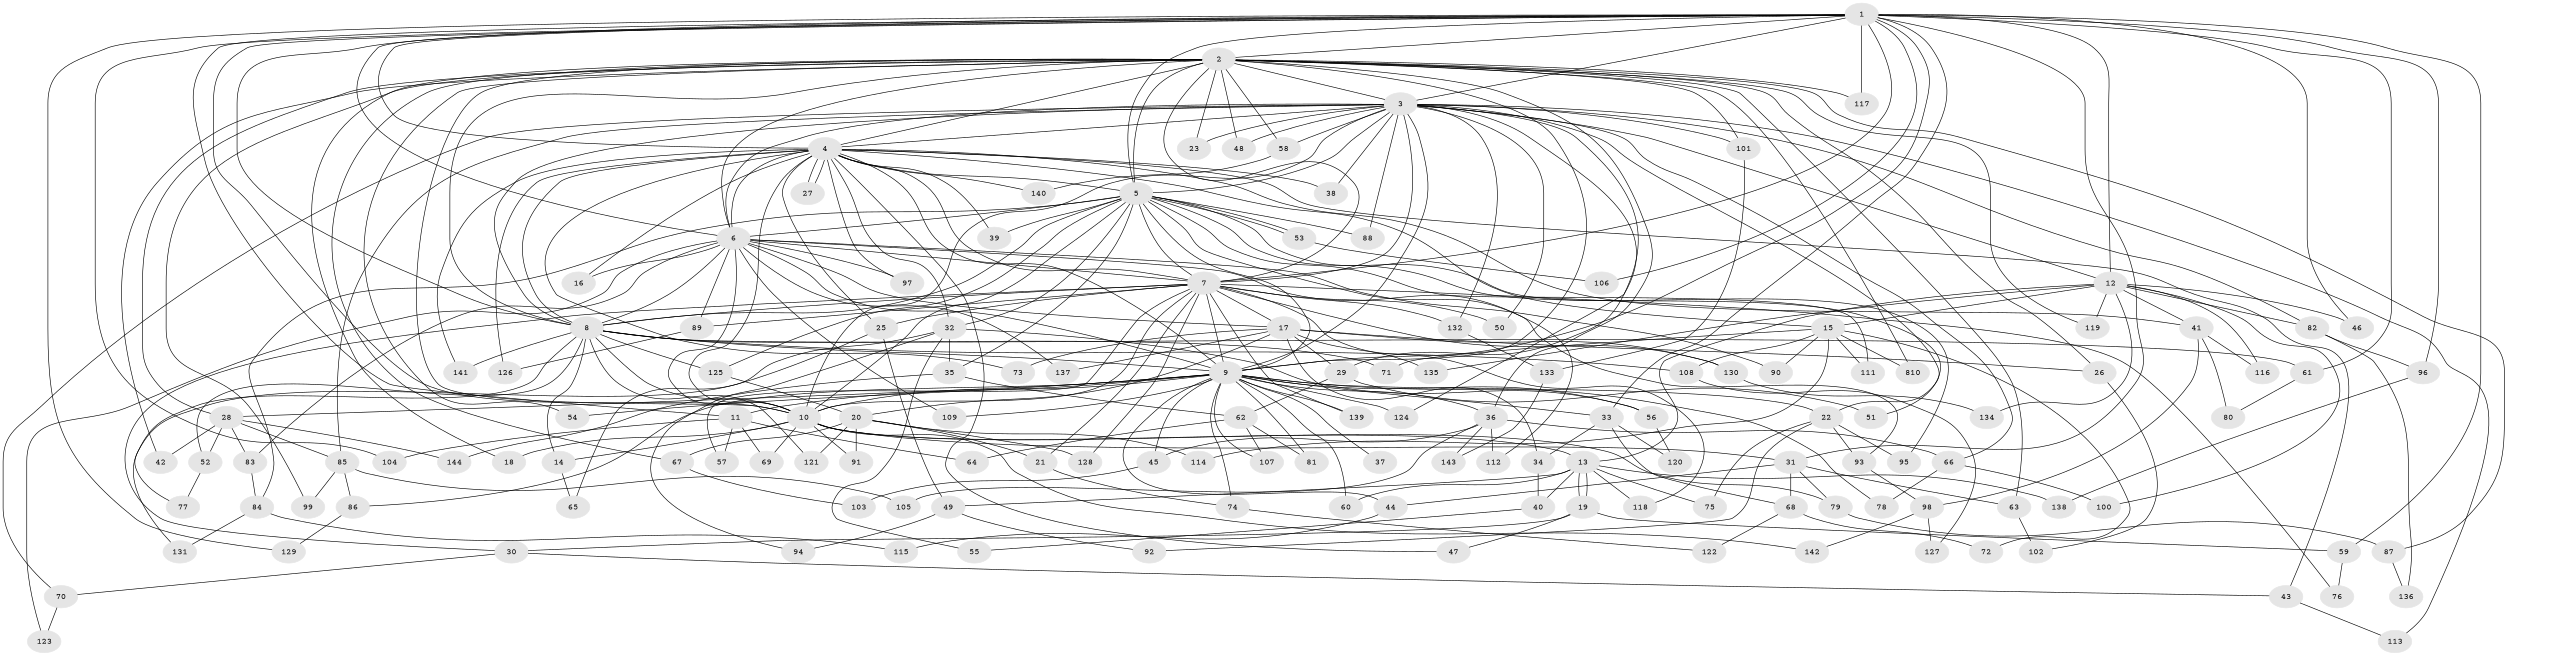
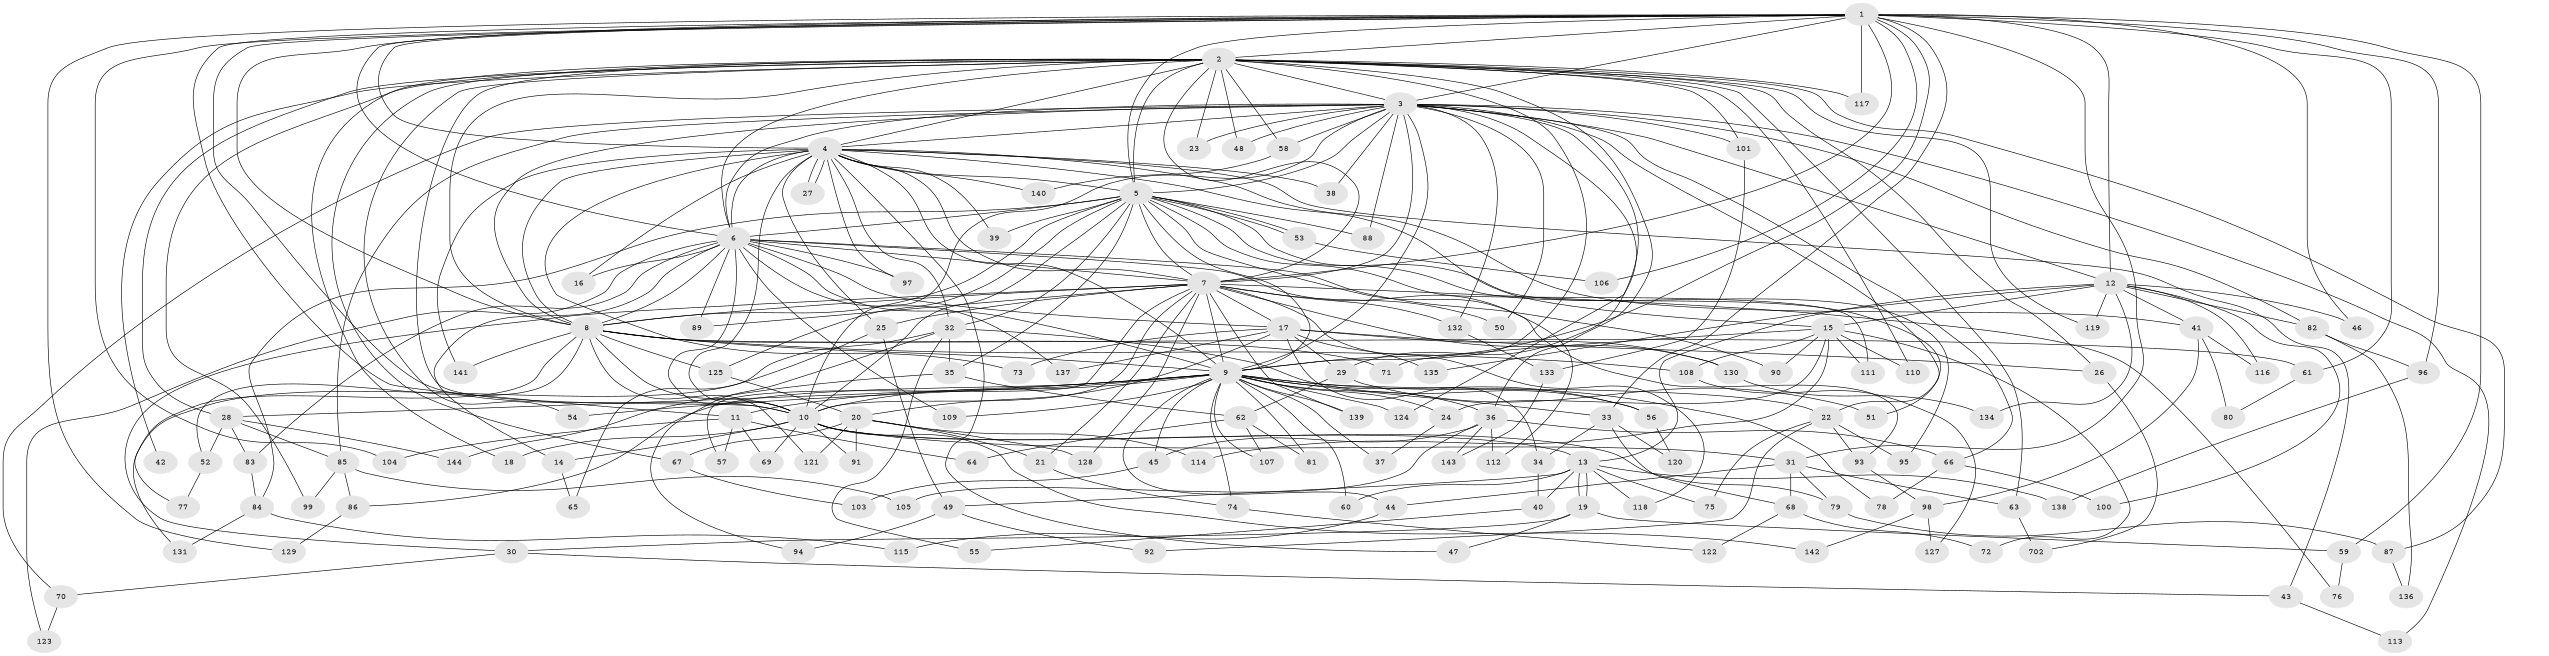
node "126": removed
node "810": label "810" -> "110"
edge "8" -- "14": now "6" -- "14"
node "24": added
edge "28" -- "42": removed
node "102": label "102" -> "702"
